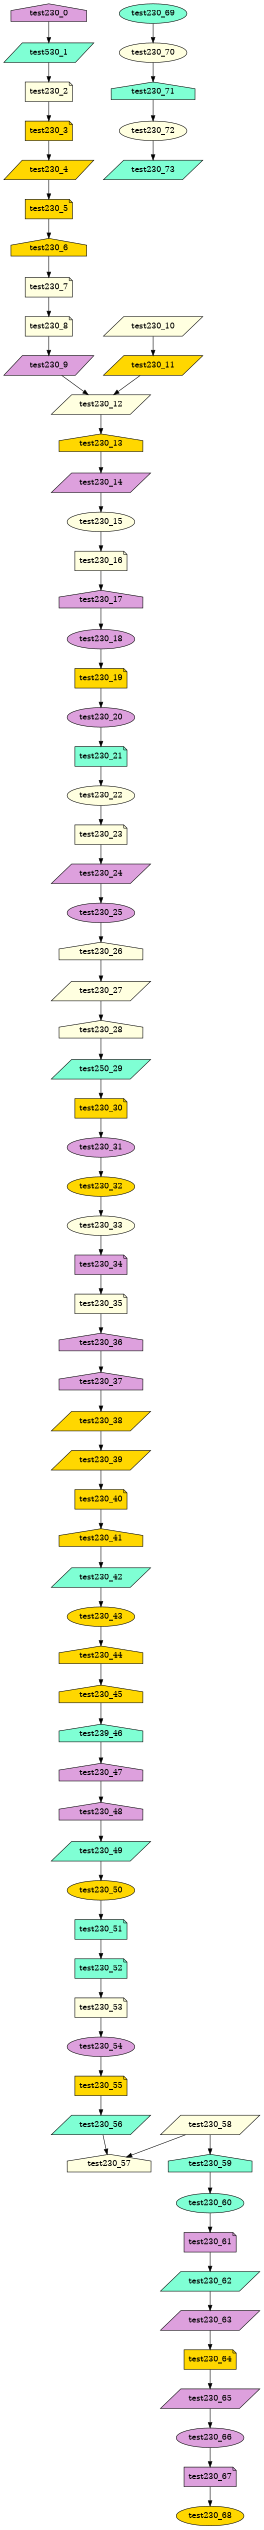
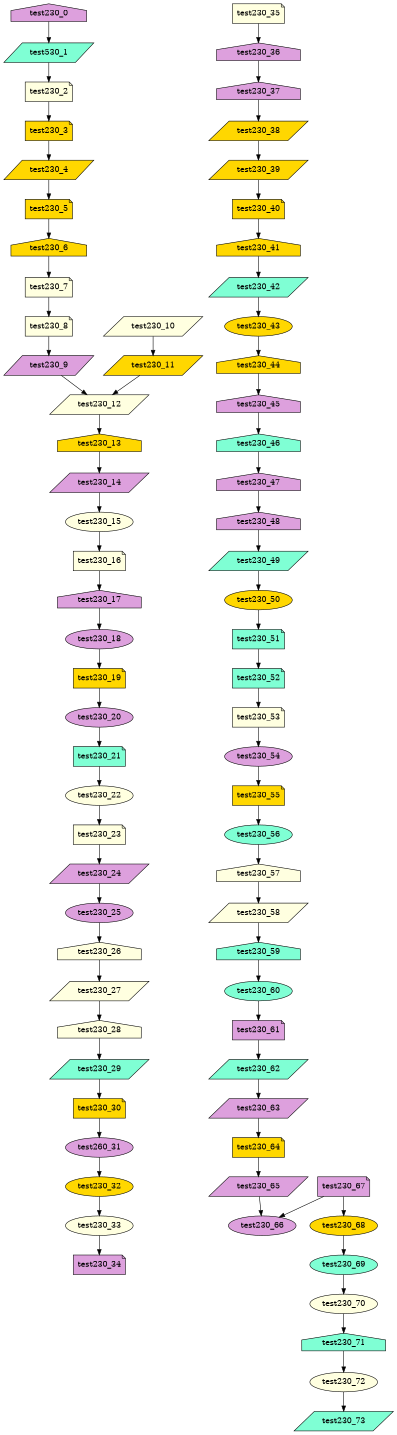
node "test250_29": label "test250_29" -> "test230_29"
node "test230_31": label "test230_31" -> "test260_31"
edge "test230_68" -> "test230_69": added
edge "test230_34" -> "test230_35": removed
node "test230_45": fillcolor gold -> plum
node "test239_46": label "test239_46" -> "test230_46"
node "test230_56": shape parallelogram -> ellipse
edge "test230_58" -> "test230_57": reversed
edge "test230_66" -> "test230_67": reversed
